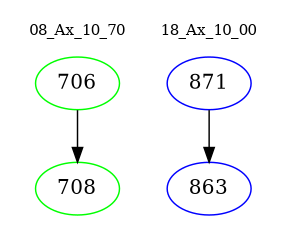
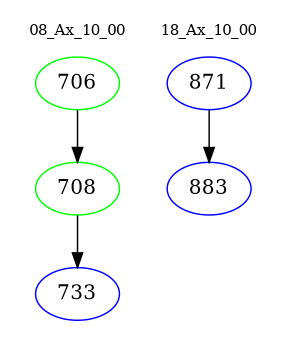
cluster "08_Ax_10_70": label "08_Ax_10_70" -> "08_Ax_10_00"
node "863": label "863" -> "883"
node "733": added
